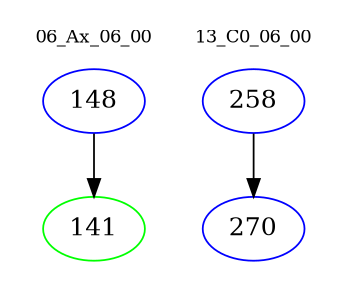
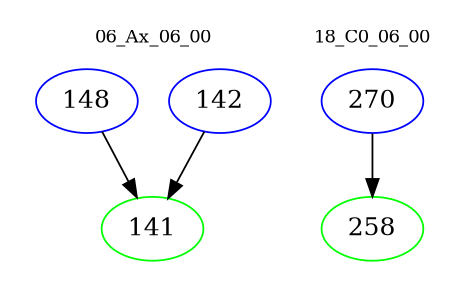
cluster "13_C0_06_00": label "13_C0_06_00" -> "18_C0_06_00"
node "142": added
node "258": color blue -> green
edge "258" -> "270": reversed
